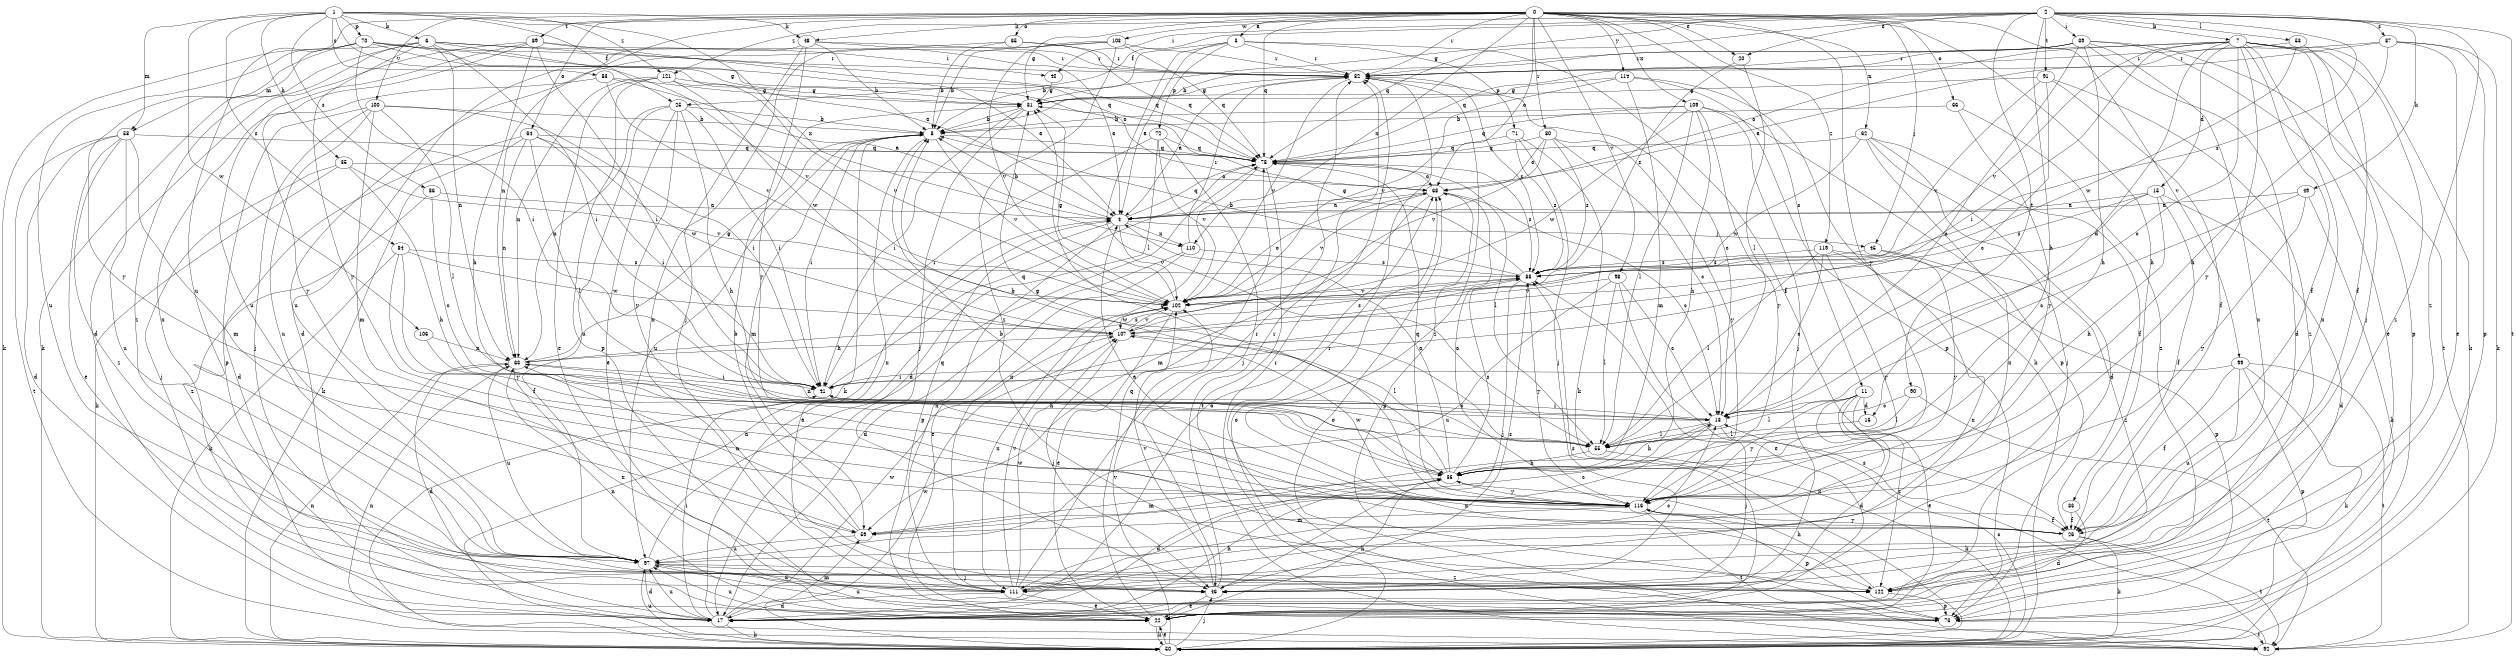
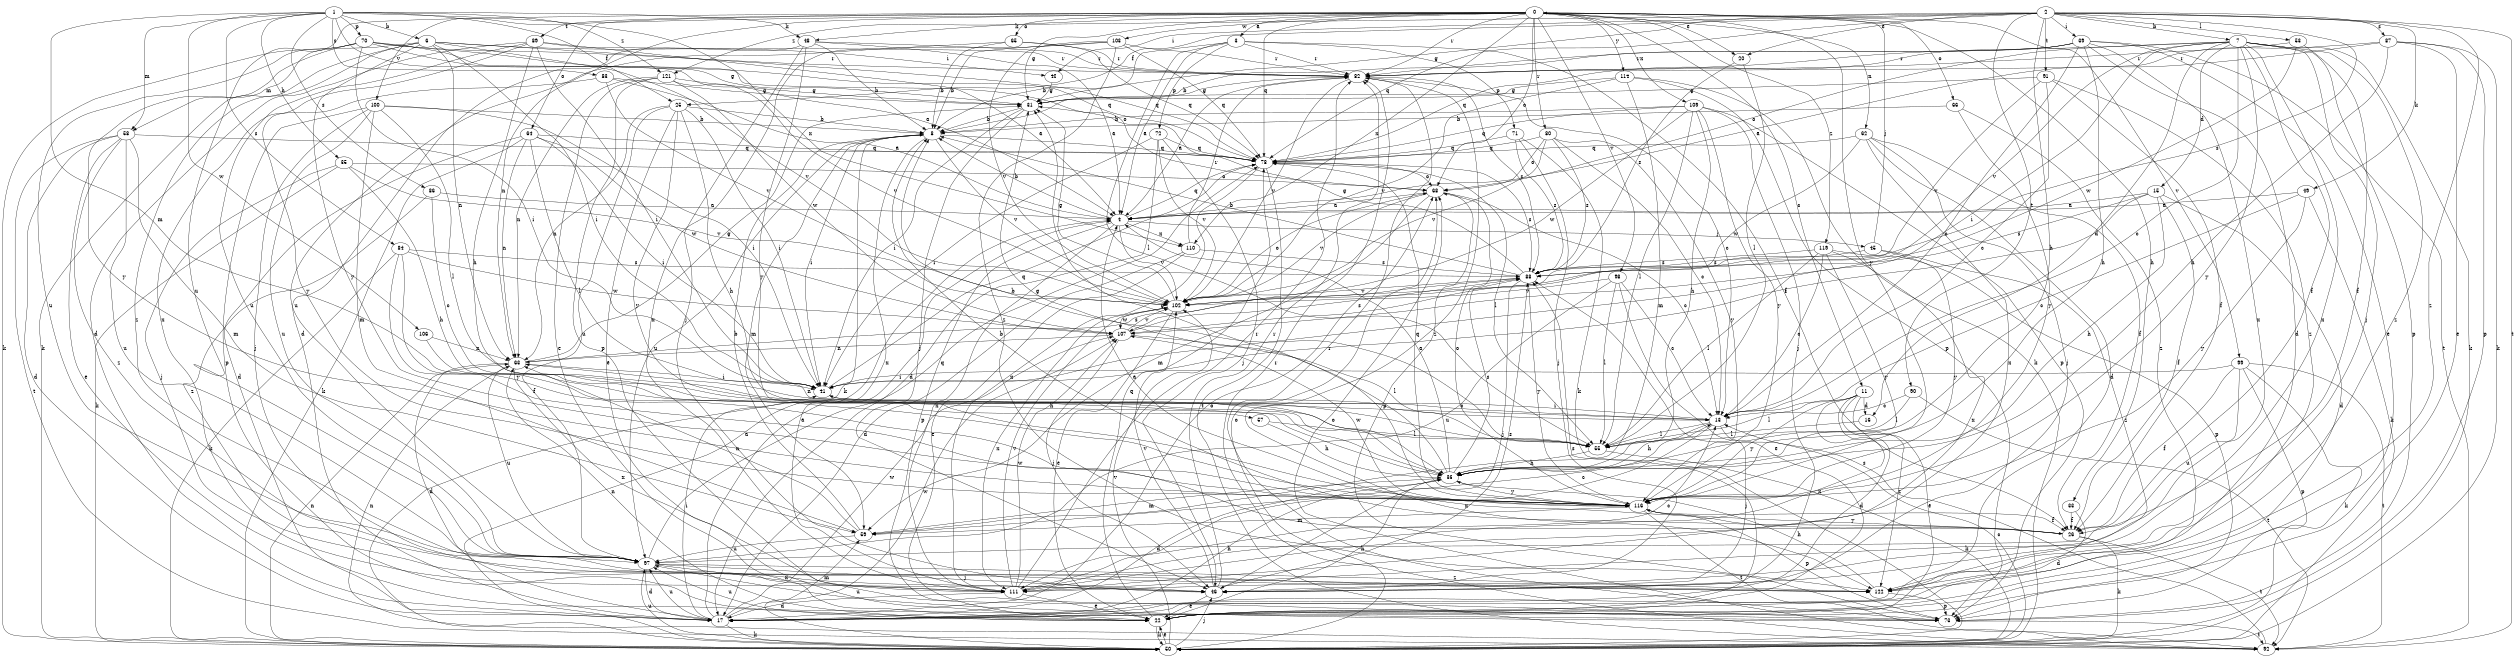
edge "0" -> "45": reversed
edge "107" -> "63": label "h" -> "n"
node "57": added
